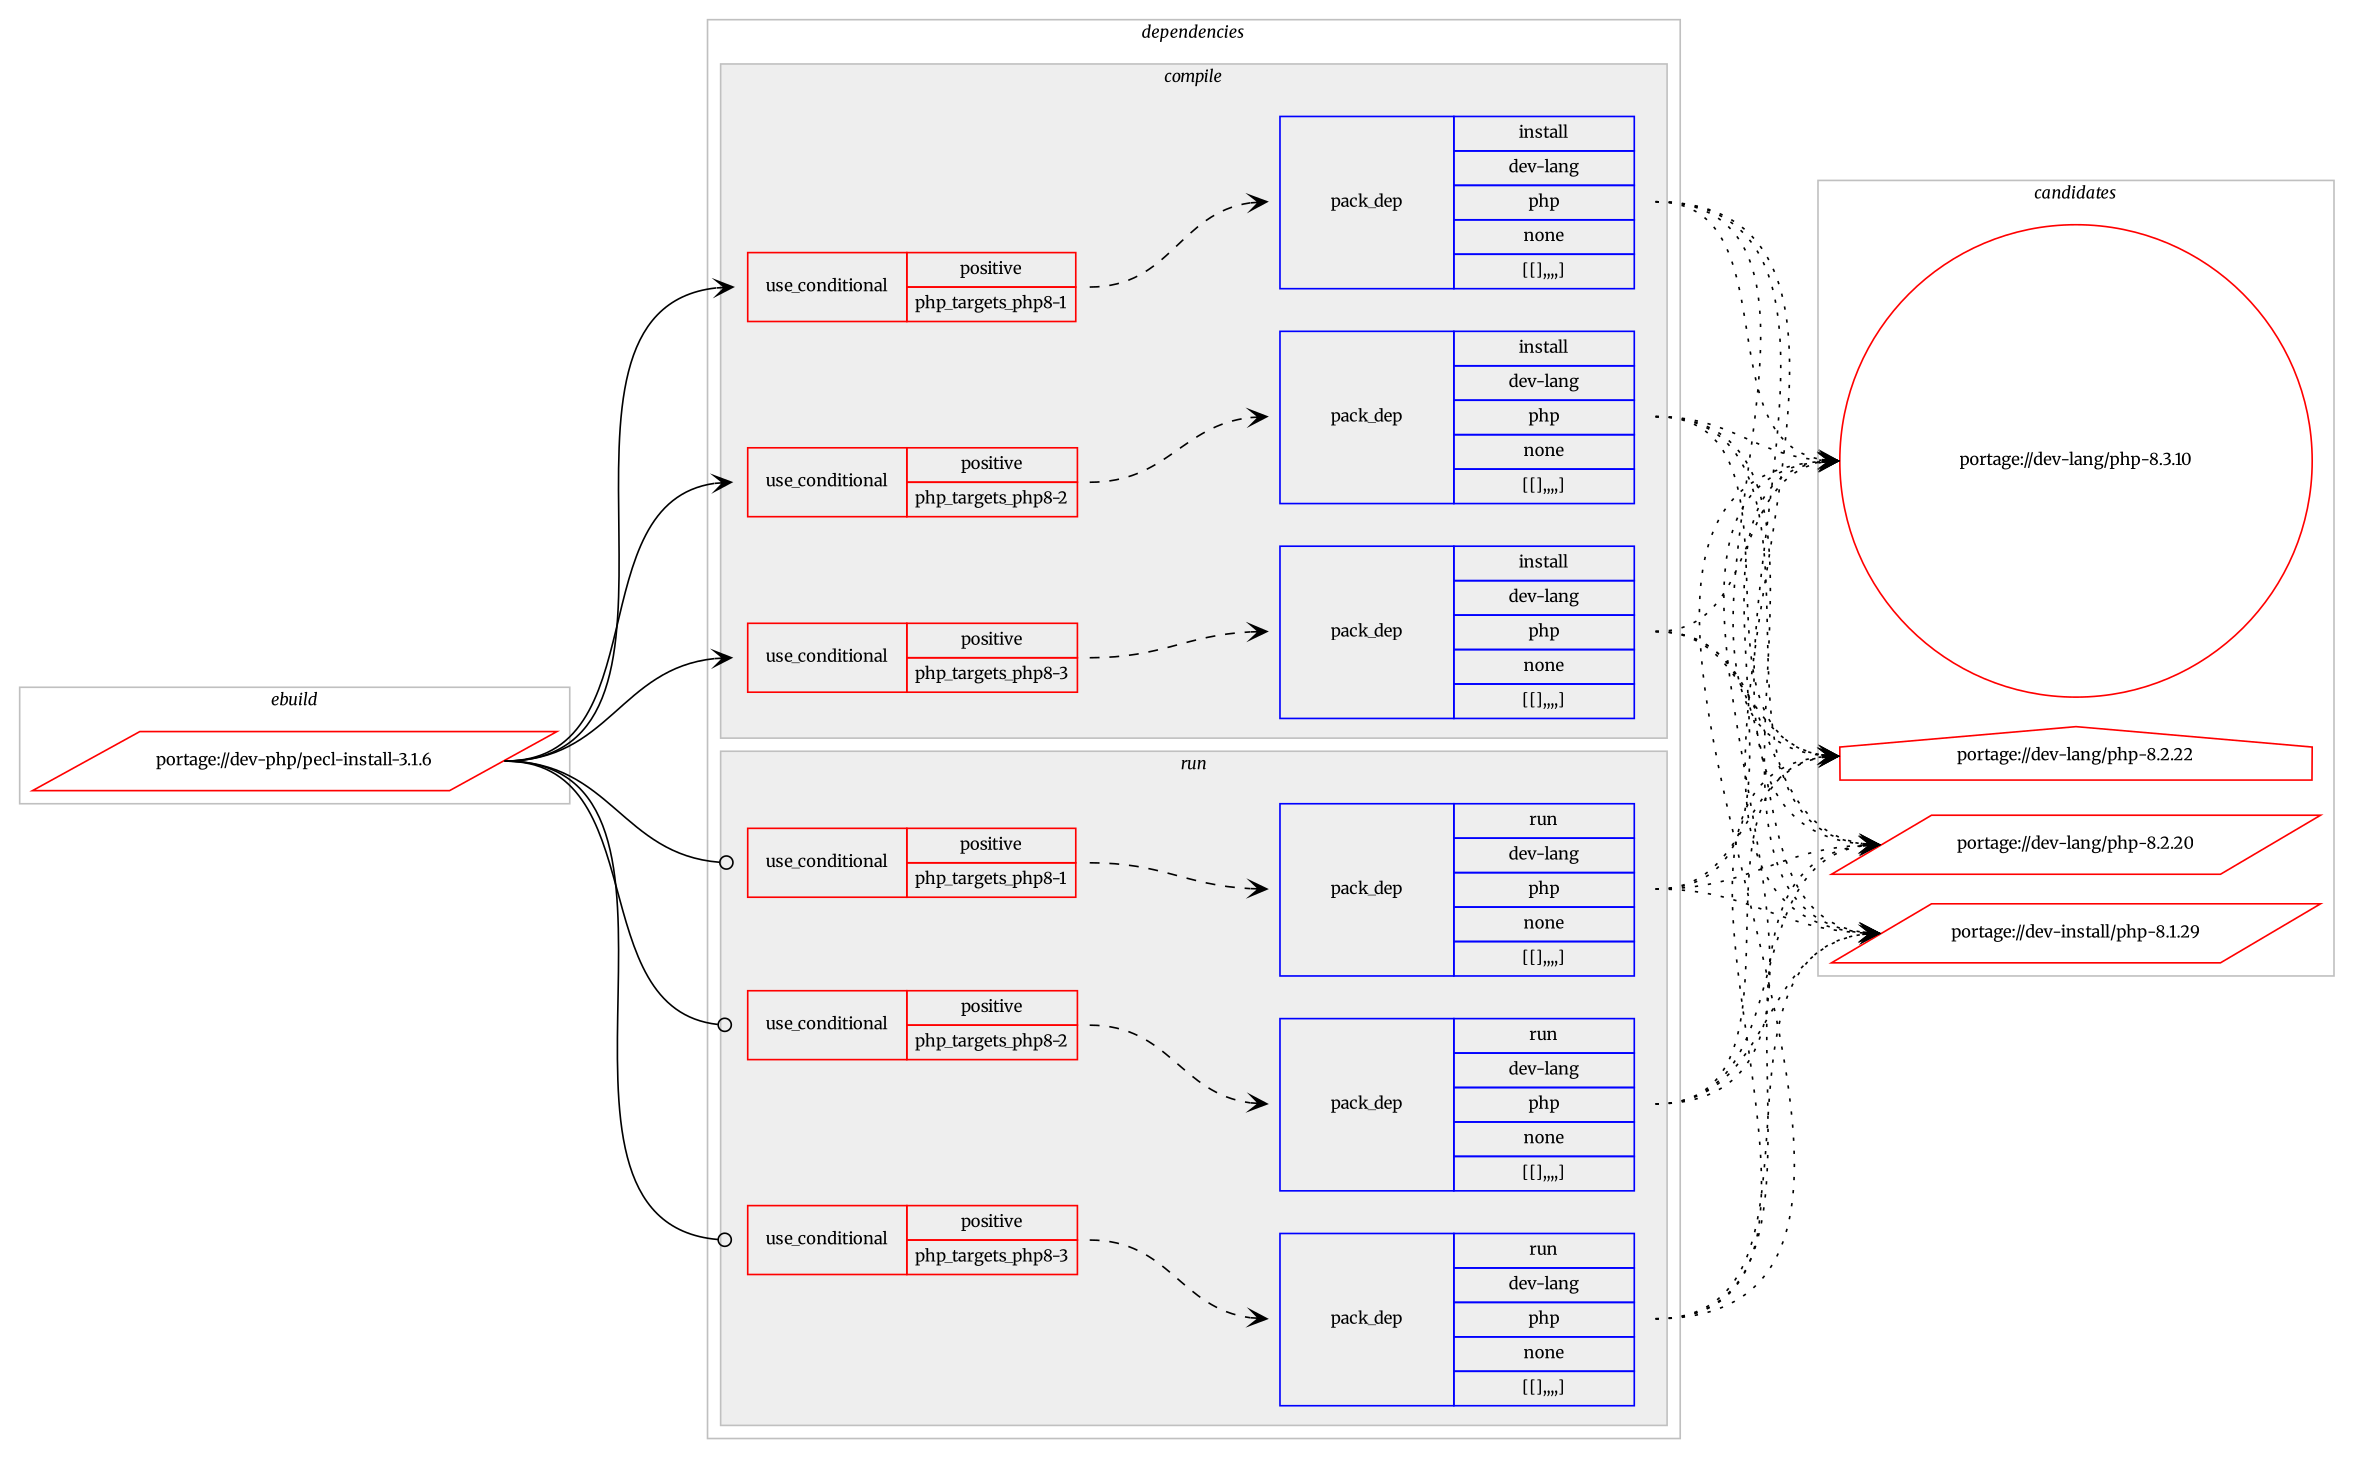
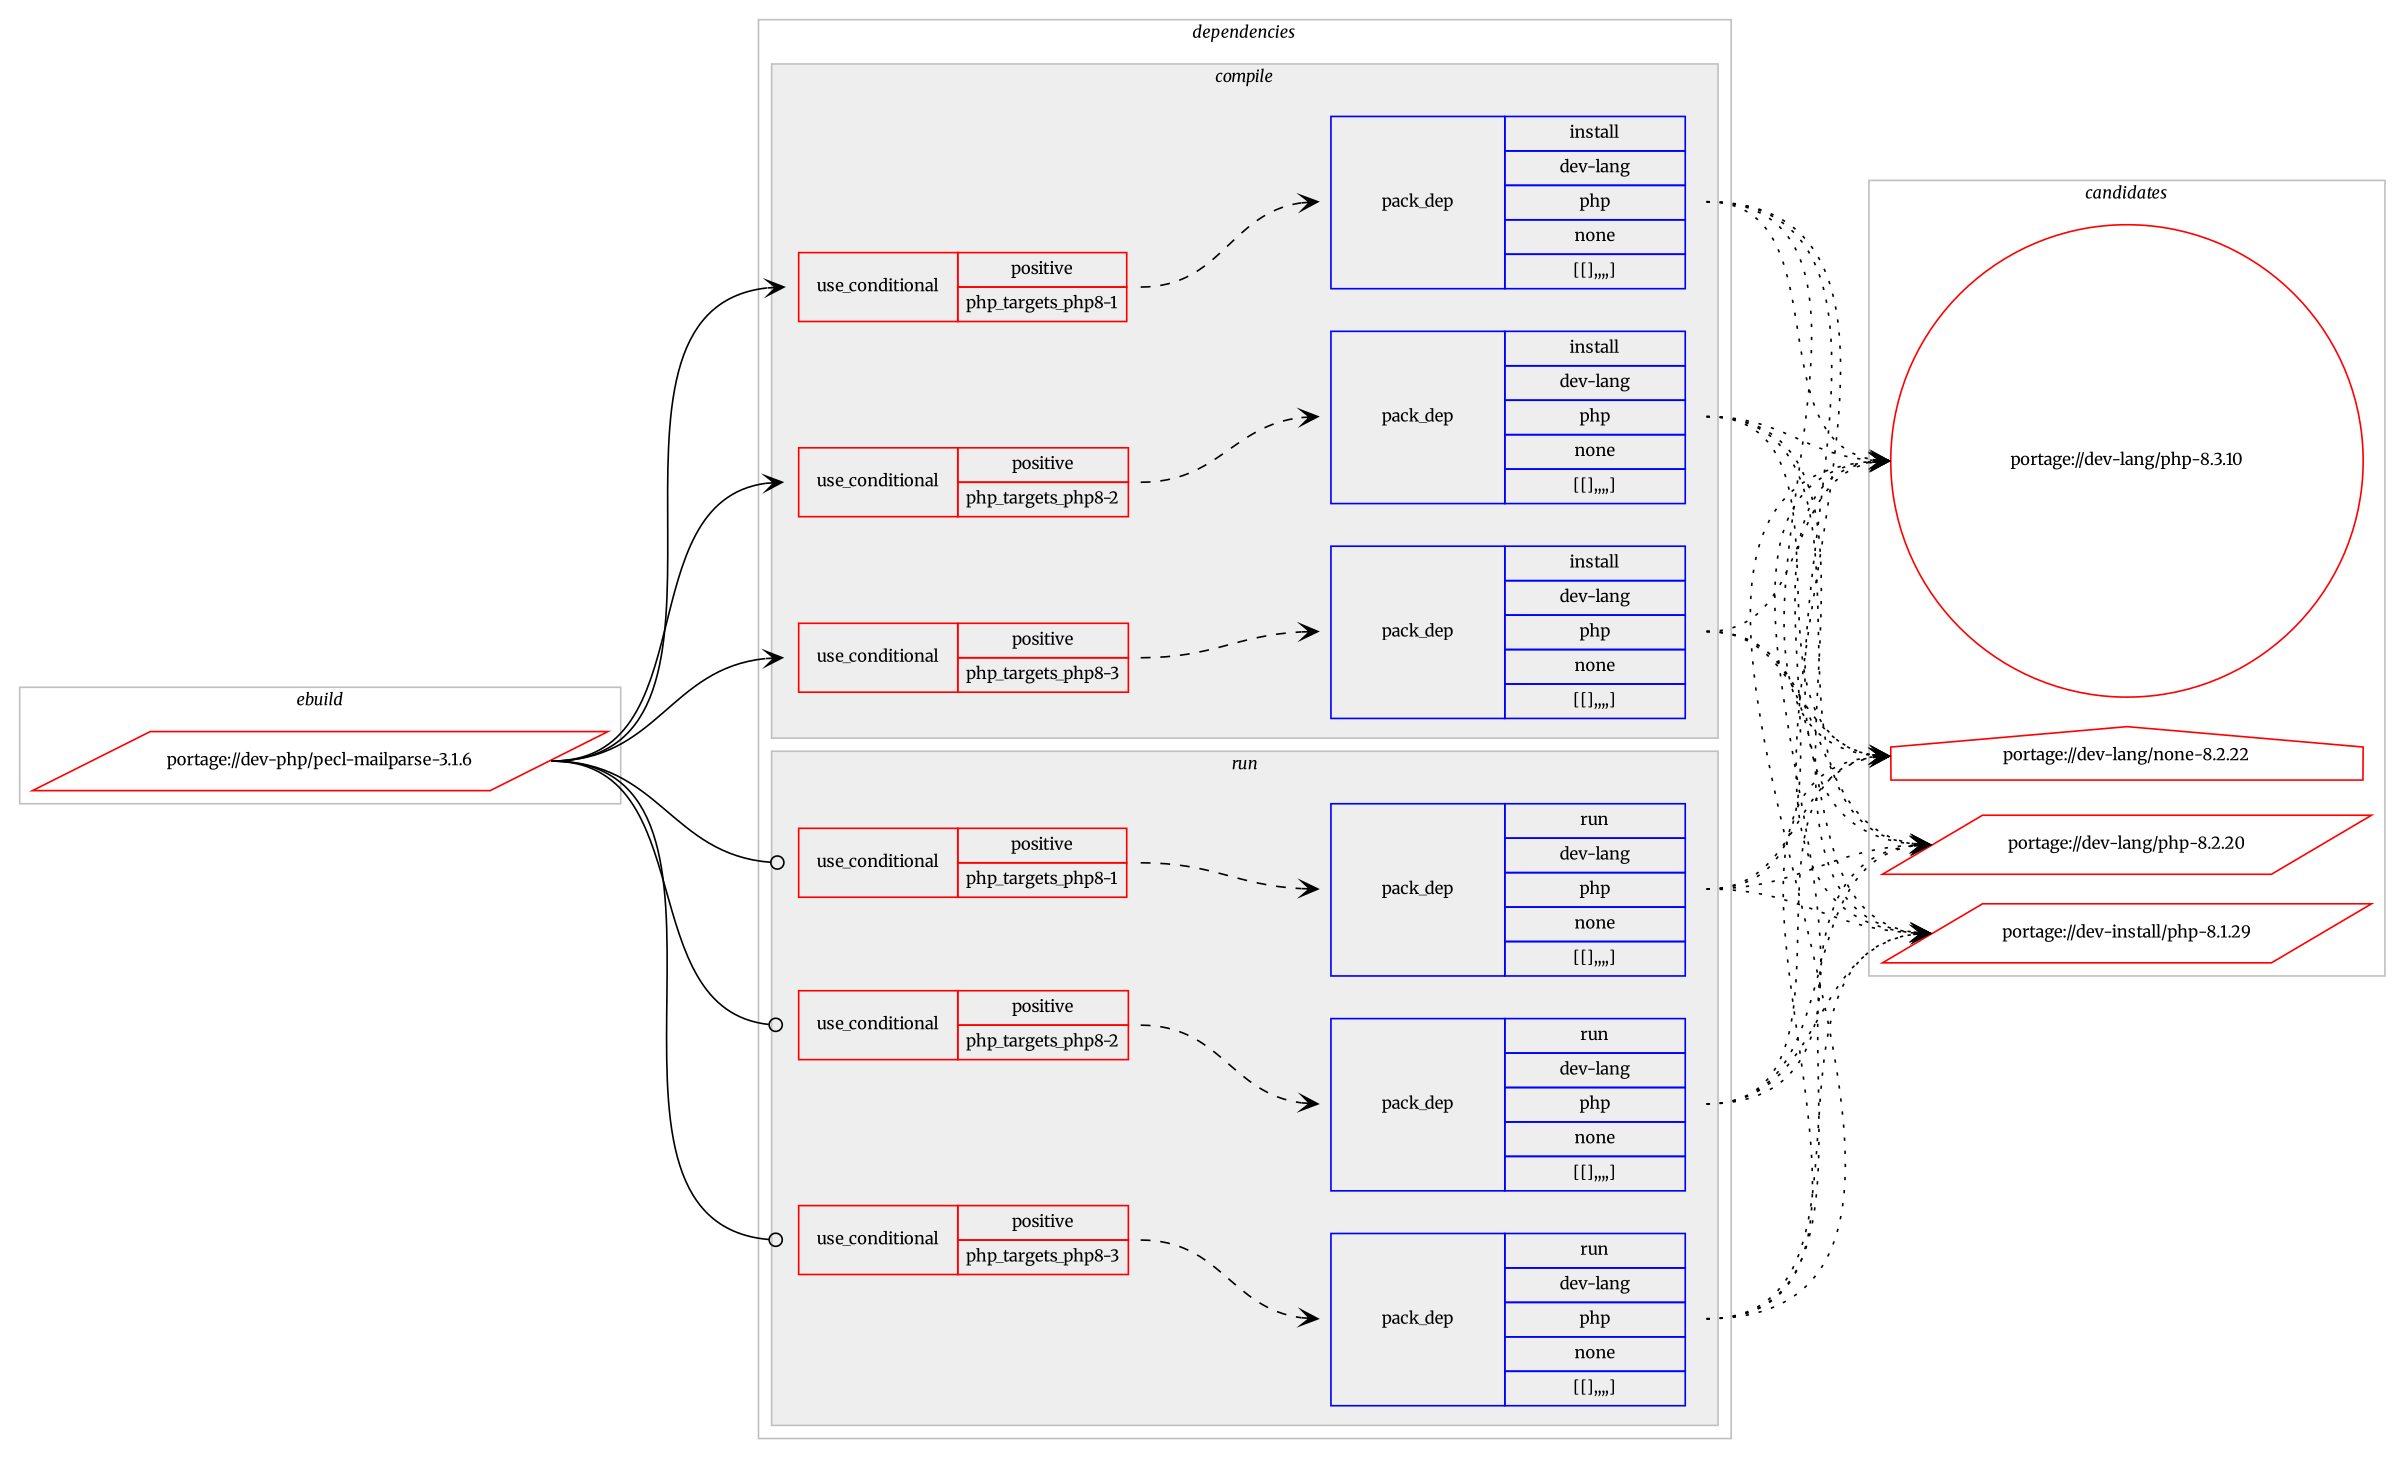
node "portage://dev-lang/php-8.2.22": label "portage://dev-lang/php-8.2.22" -> "portage://dev-lang/none-8.2.22"
node "portage://dev-php/pecl-install-3.1.6": label "portage://dev-php/pecl-install-3.1.6" -> "portage://dev-php/pecl-mailparse-3.1.6"
